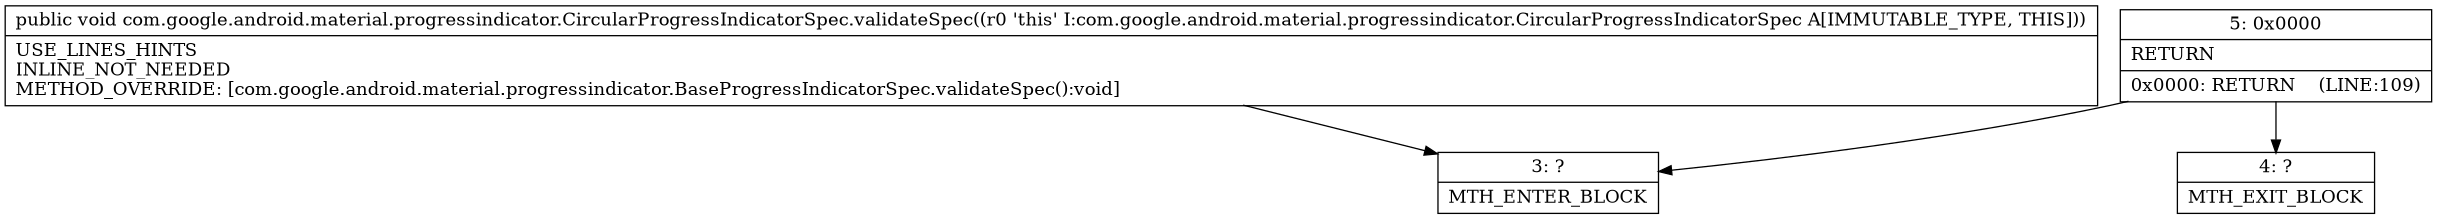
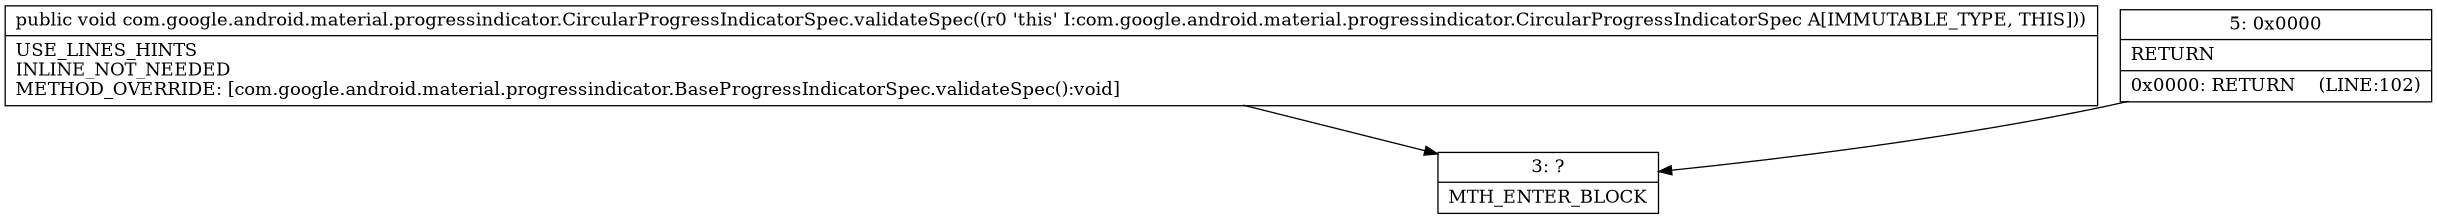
node "5: 0x0000": text "0x0000: RETURN    (LINE:109)" -> "0x0000: RETURN    (LINE:102)"
node "4: ?": removed
